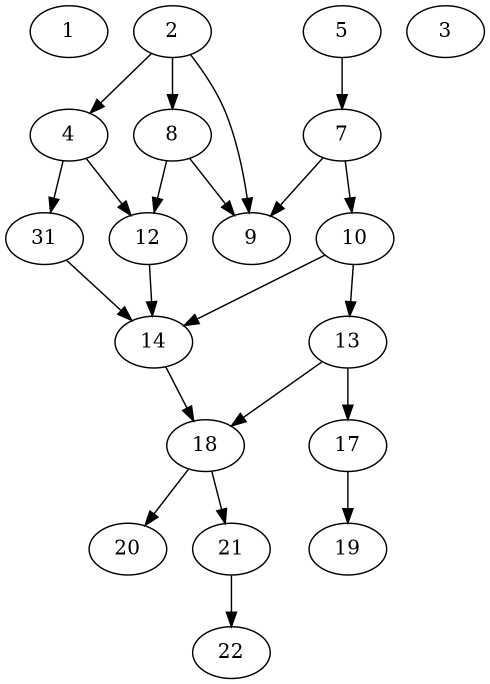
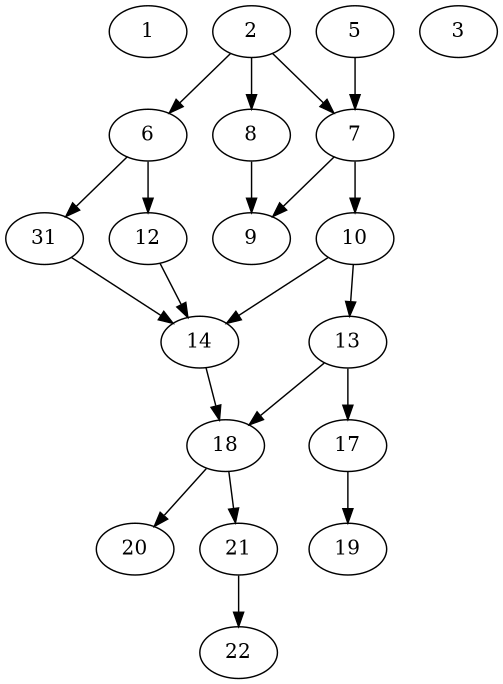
edge "2" -> "9": now "2" -> "7"
node "4": label "4" -> "6"
edge "8" -> "12": removed
